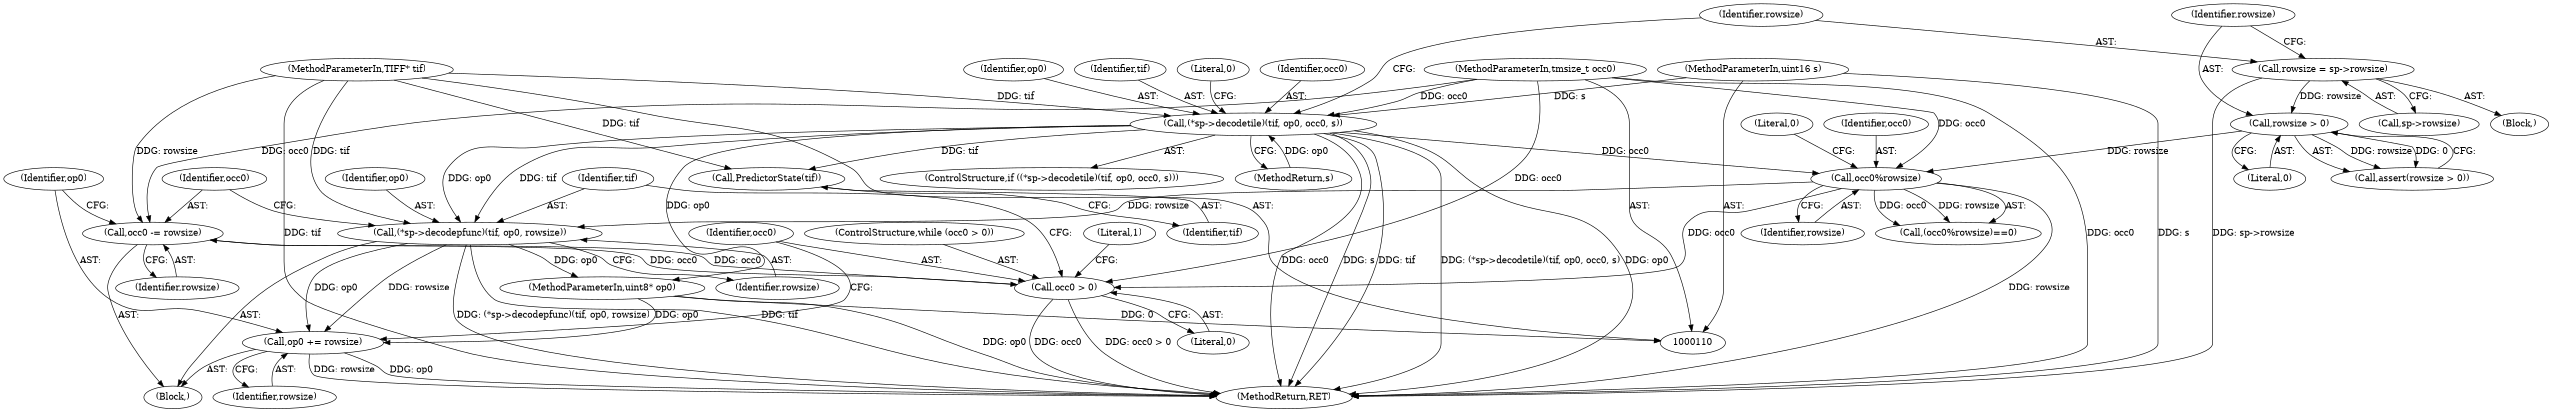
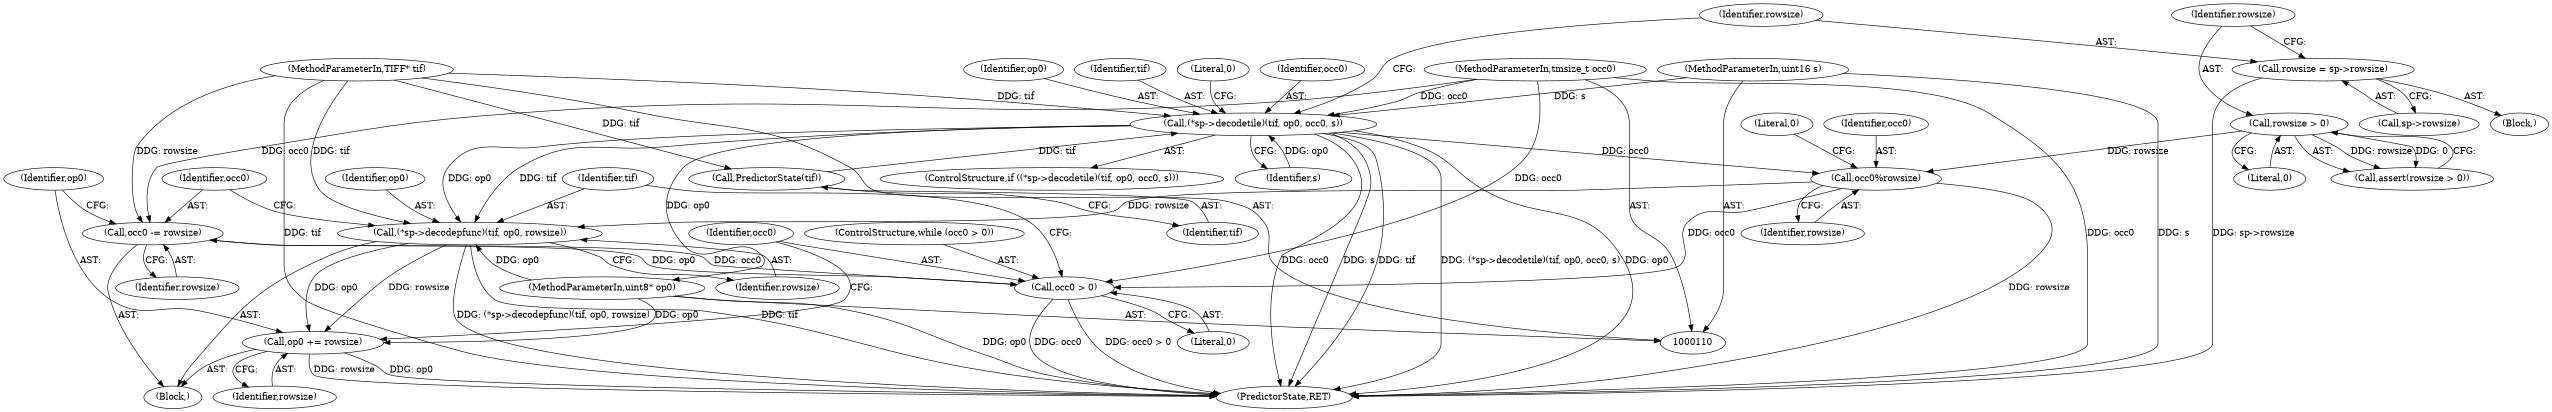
edge "(Call,rowsize = sp->rowsize)" -> "(Call,rowsize > 0)": removed, label "DDG: rowsize"
edge "(MethodParameterIn,tmsize_t occ0)" -> "(Call,occ0%rowsize)": removed, label "DDG: occ0"
edge "(Call,(*sp->decodetile)(tif, op0, occ0, s))" -> "(Call,PredictorState(tif))": reversed
node "(MethodReturn,s)": label "(MethodReturn,s)" -> "(Identifier,s)"
node "(Literal,1)": removed
node "(Call,(occ0%rowsize)==0)": removed
edge "(Call,(*sp->decodepfunc)(tif, op0, rowsize))" -> "(MethodParameterIn,uint8* op0)": reversed
edge "(Call,occ0 > 0)" -> "(Call,occ0 -= rowsize)": label "DDG: occ0" -> "DDG: op0"
edge "(MethodParameterIn,uint8* op0)" -> "1000110": label "DDG: 0" -> "AST: "
node "(MethodReturn,RET)": label "(MethodReturn,RET)" -> "(PredictorState,RET)"
